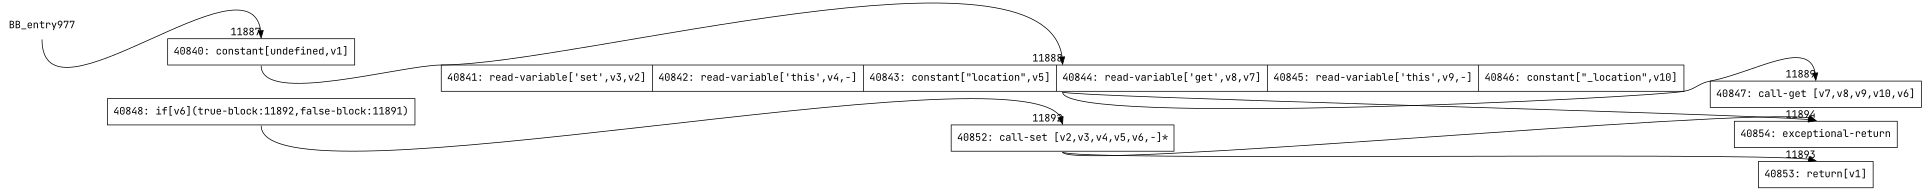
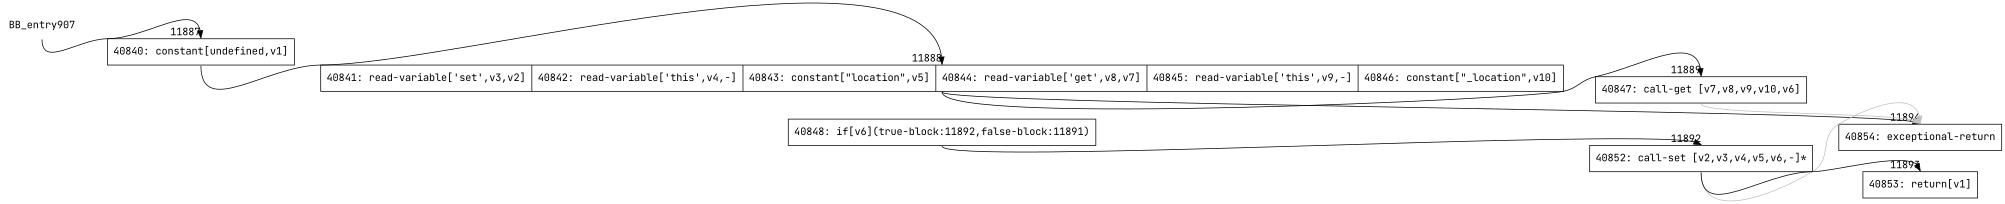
node "BB_entry977": label "BB_entry977" -> "BB_entry907"
edge "40847: call-get [v7,v8,v9,v10,v6]" -> "40854: exceptional-return": added
edge "40852: call-set [v2,v3,v4,v5,v6,-]*" -> "40854: exceptional-return": color black -> gray
